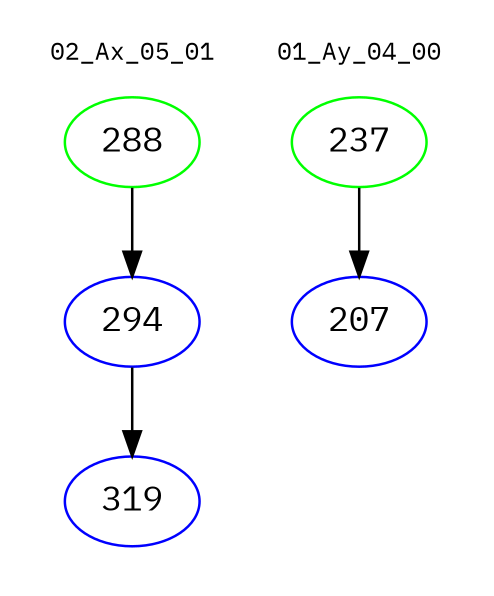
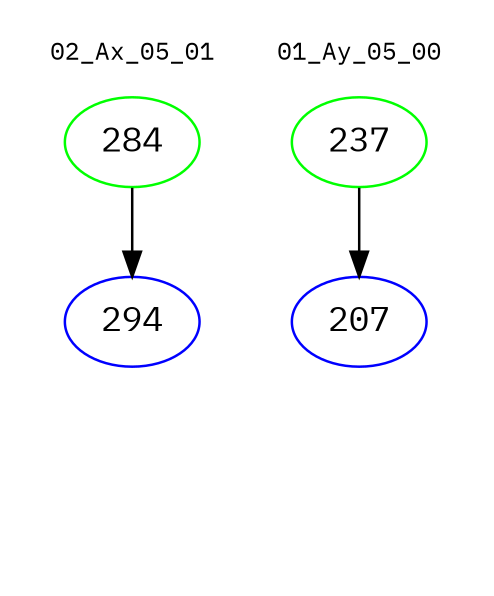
cluster "01_Ay_04_00": label "01_Ay_04_00" -> "01_Ay_05_00"
node "288": label "288" -> "284"
node "319": removed
